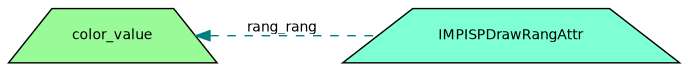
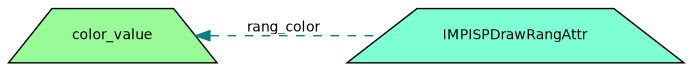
edge "IMPISPDrawRangAttr" -> "color_value": label " rang_rang" -> " rang_color"
